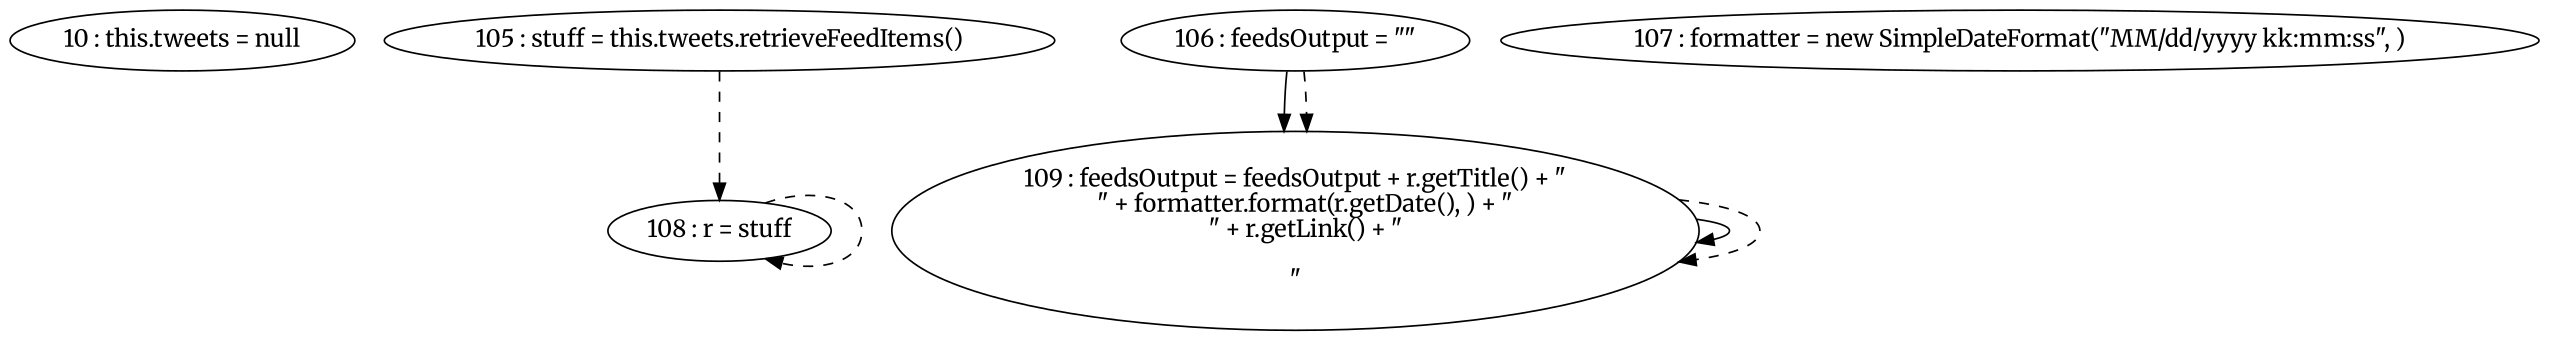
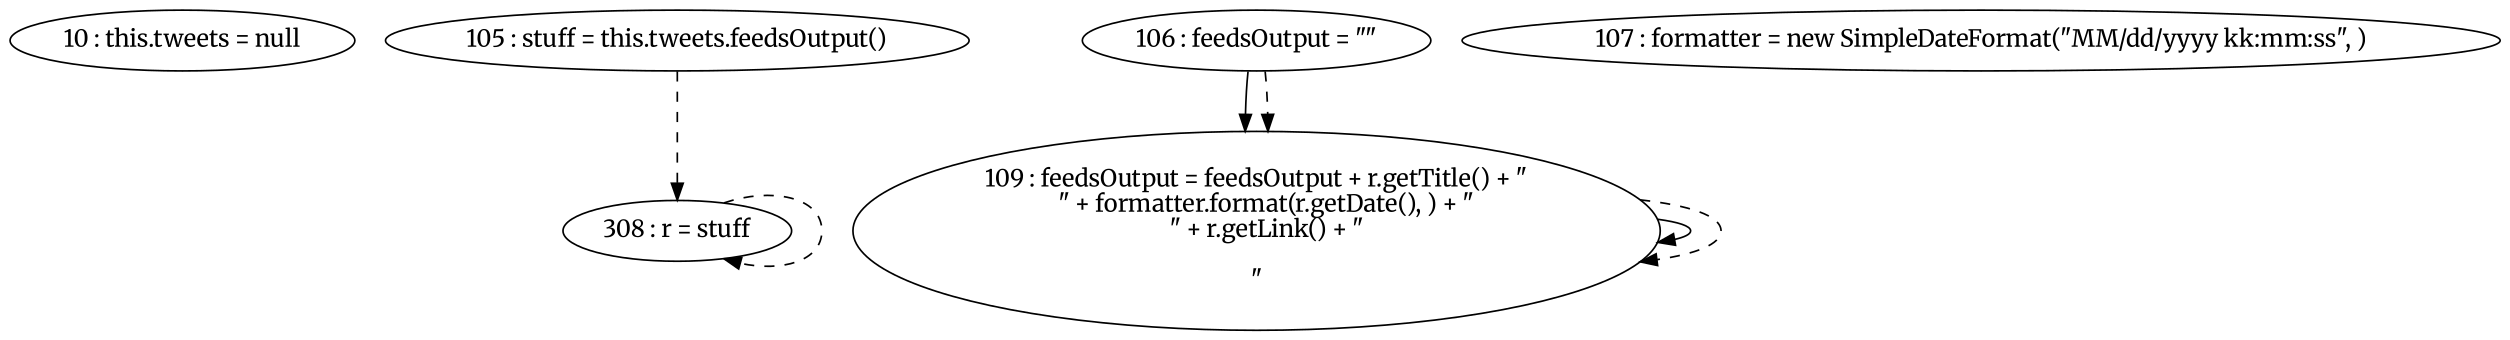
node "105 : stuff = this.tweets.retrieveFeedItems()": label "105 : stuff = this.tweets.retrieveFeedItems()" -> "105 : stuff = this.tweets.feedsOutput()"
node "108 : r = stuff": label "108 : r = stuff" -> "308 : r = stuff"
